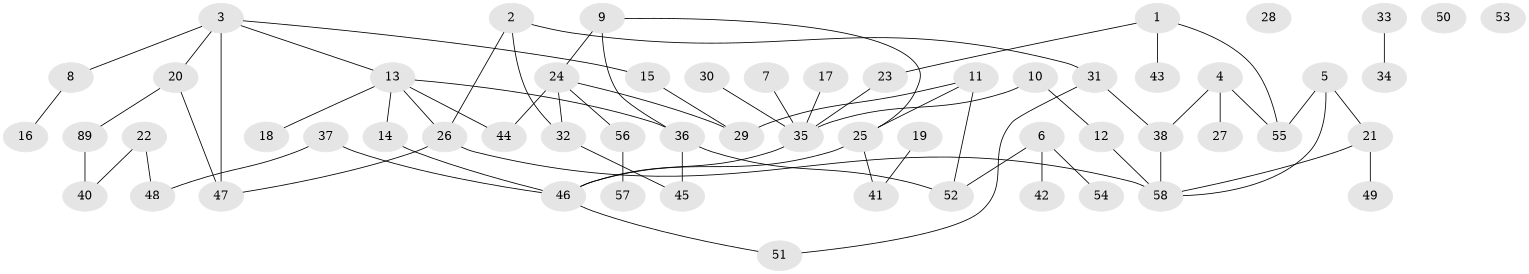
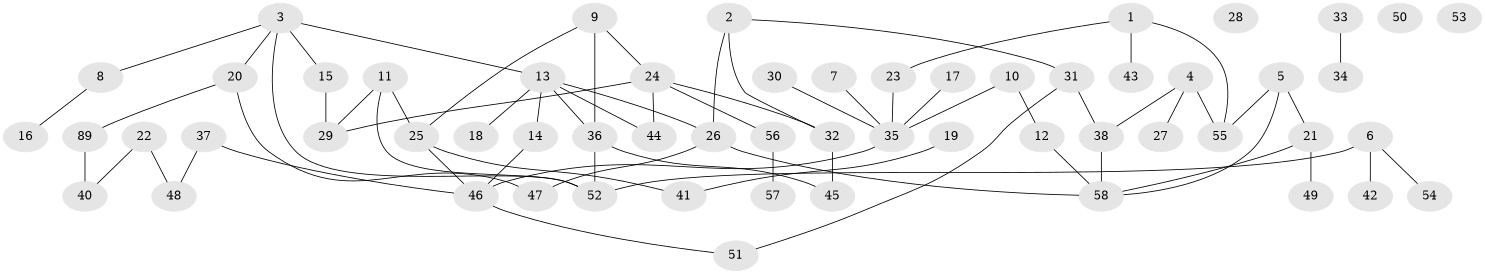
edge "3" -- "47": now "3" -- "52"
